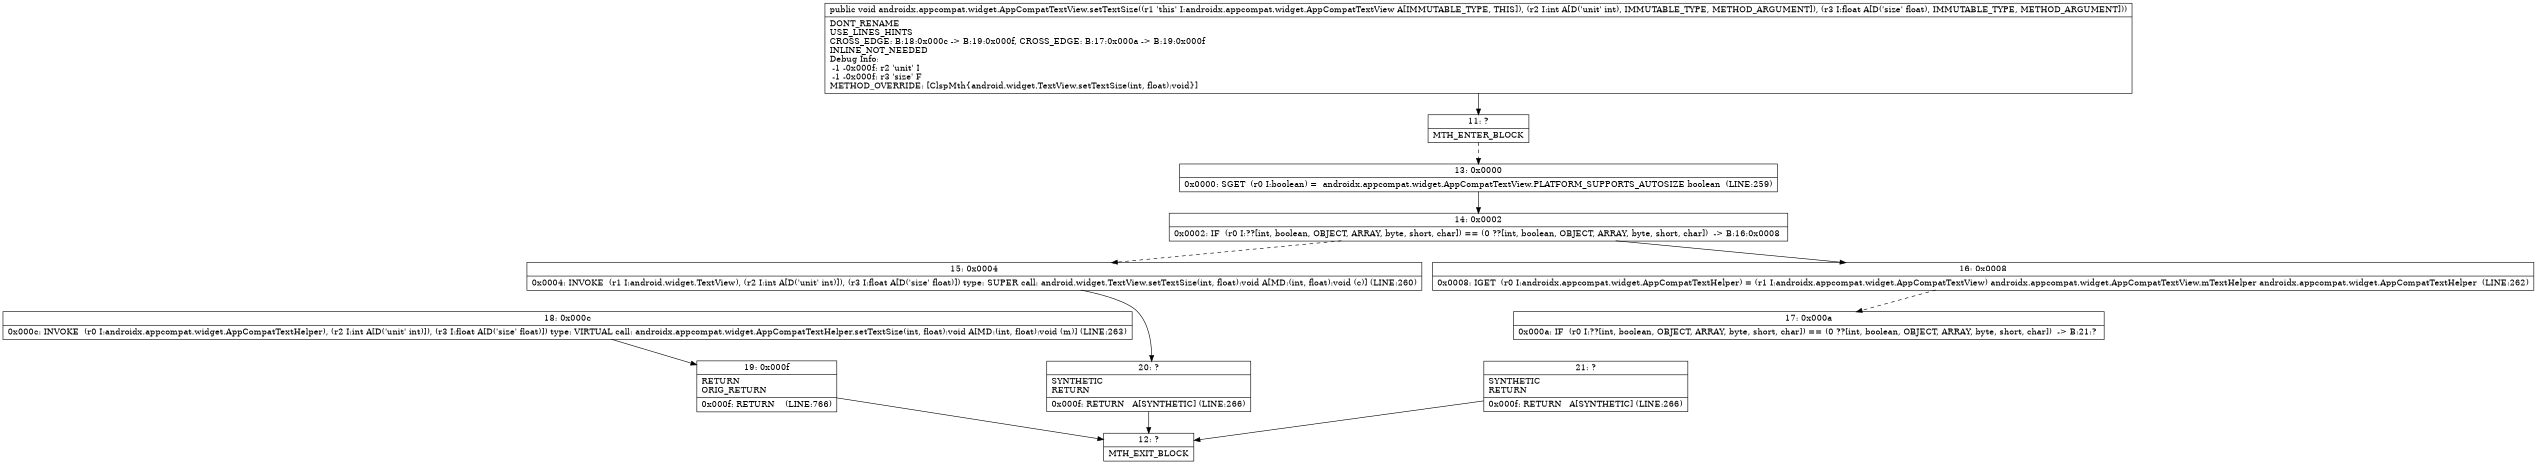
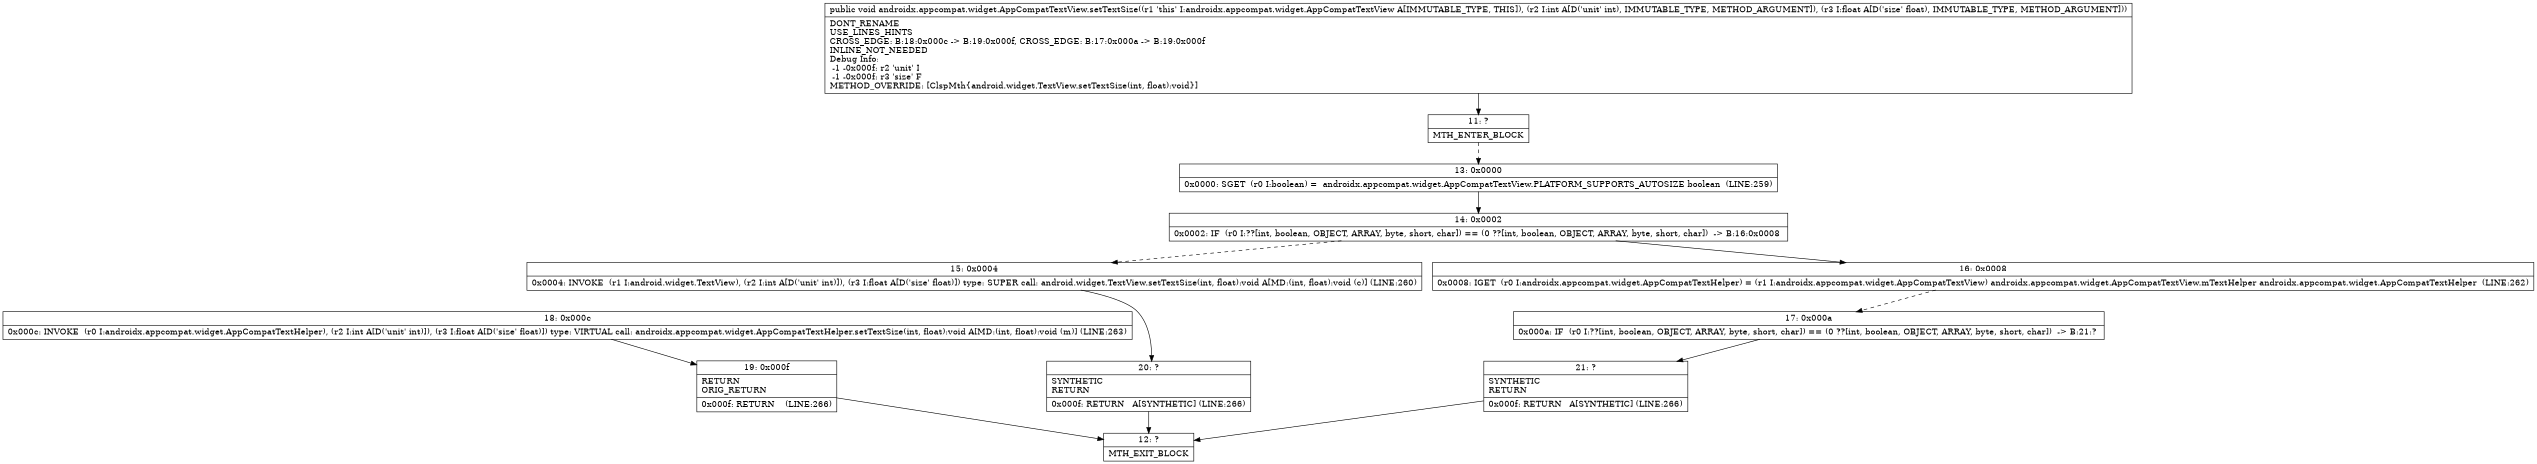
edge "17: 0x000a" -> "21: ?": added
node "19: 0x000f": text "0x000f: RETURN    (LINE:766)" -> "0x000f: RETURN    (LINE:266)"
